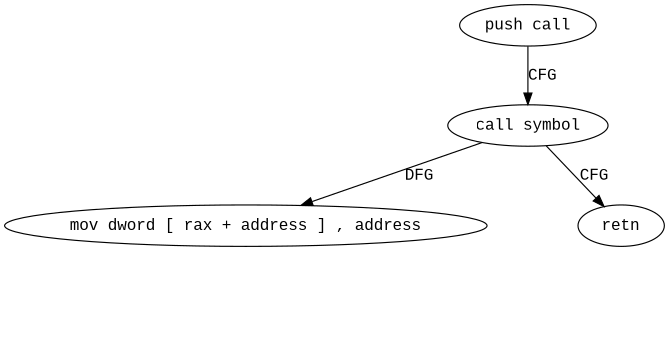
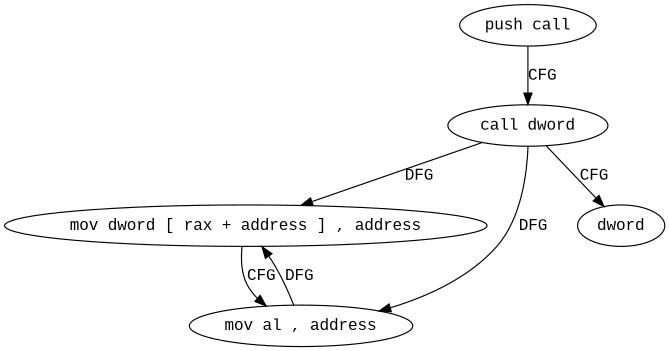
node "call symbol": label "call symbol" -> "call dword"
node "retn": label "retn" -> "dword"
node "mov al , address": added
